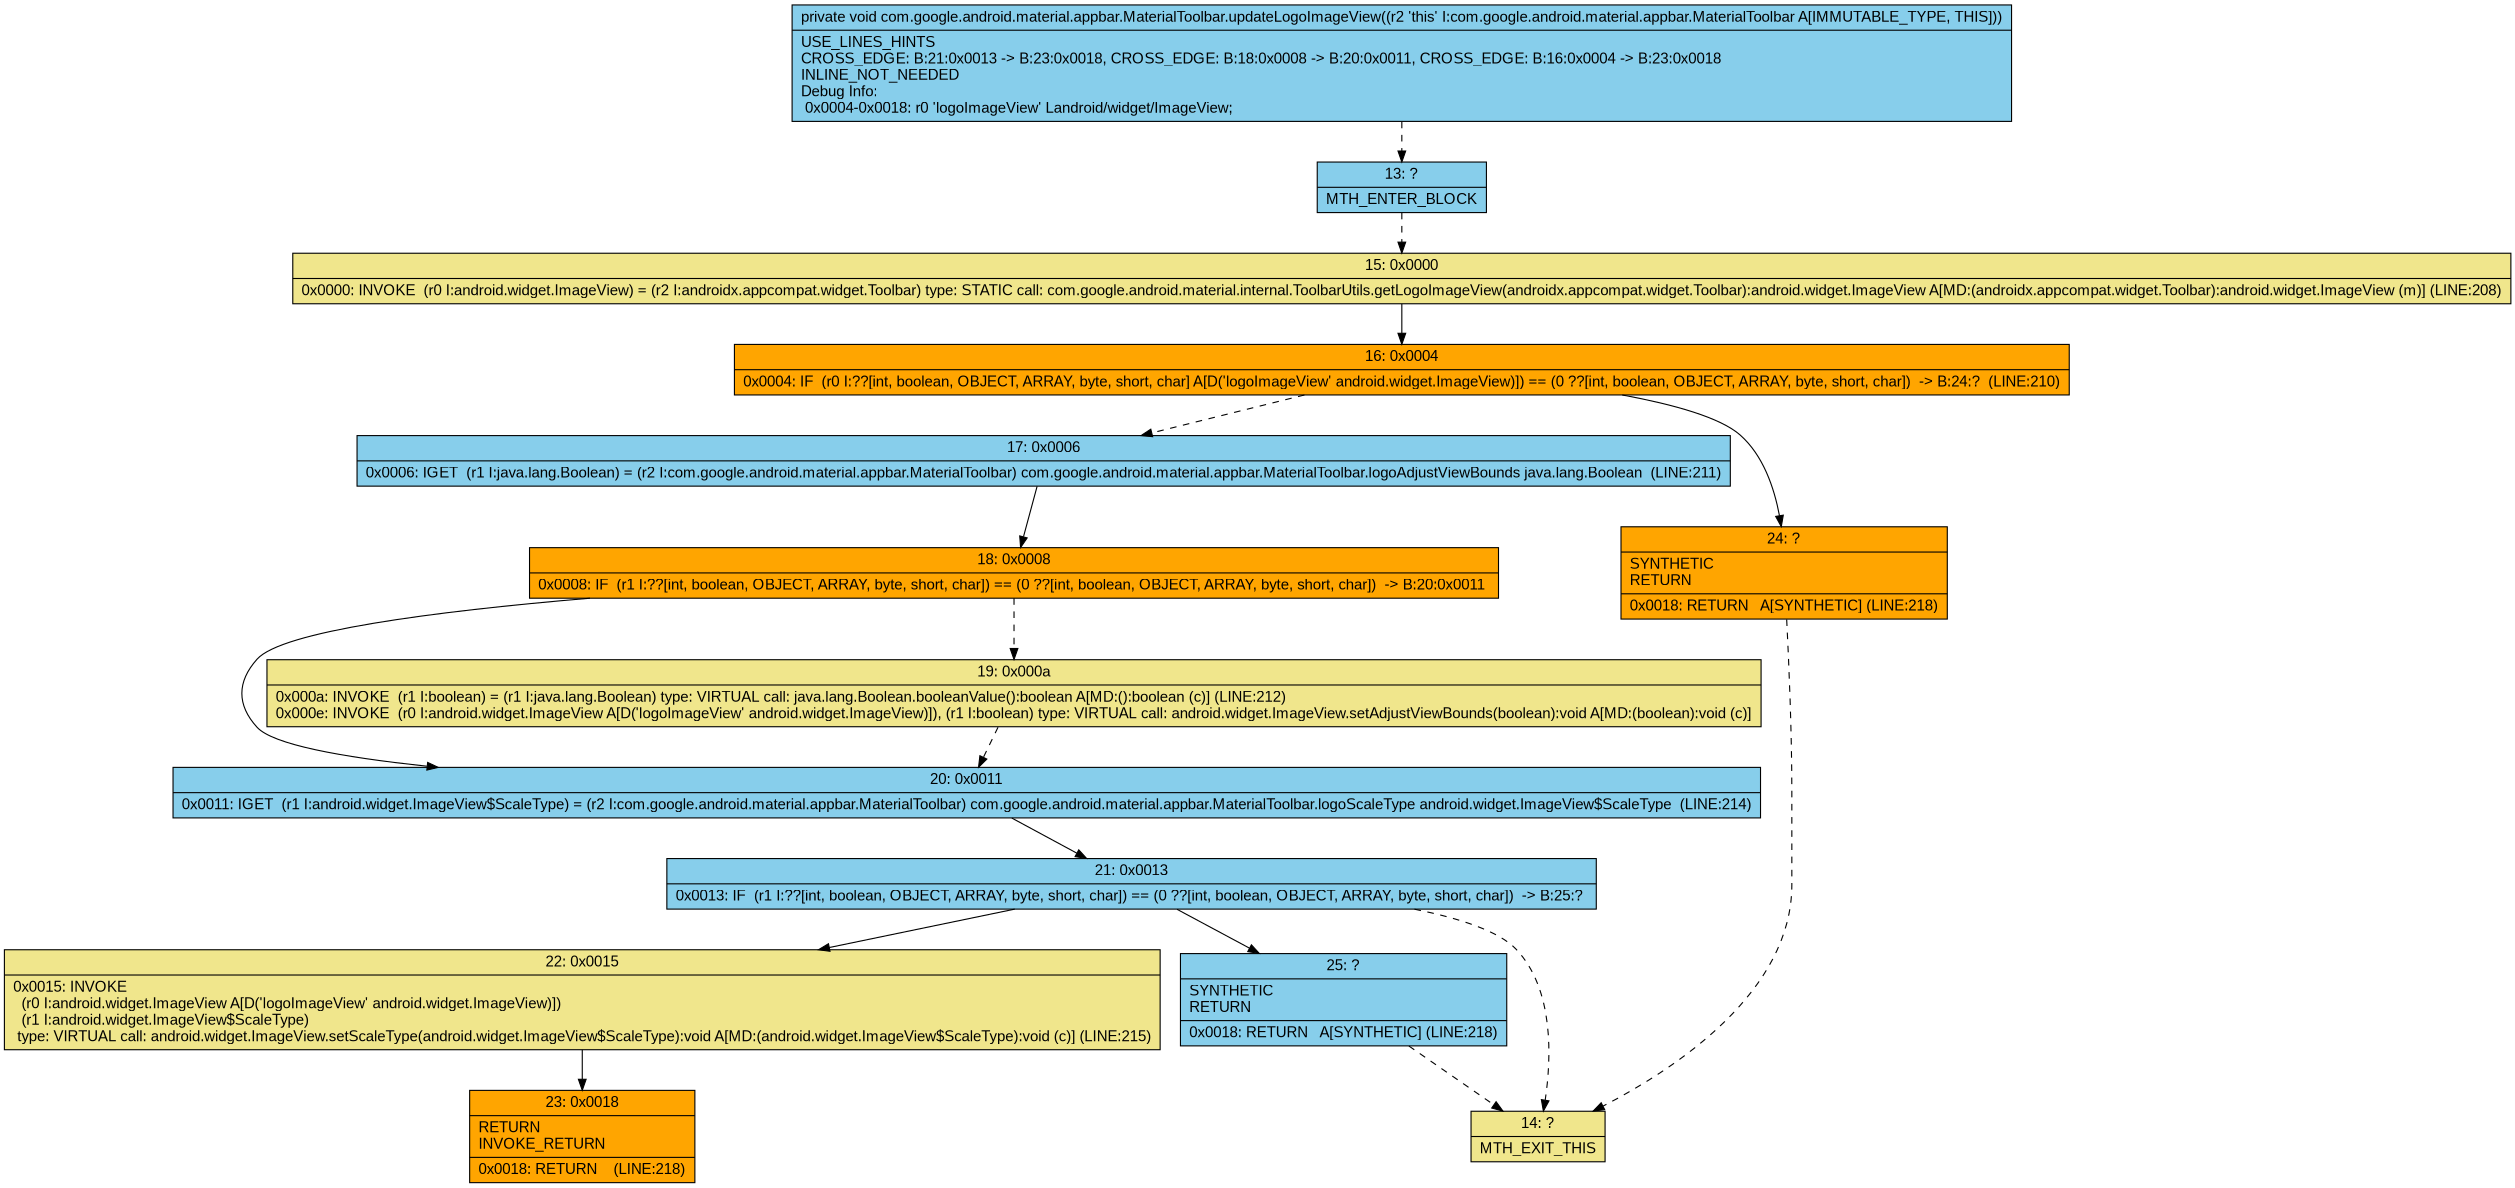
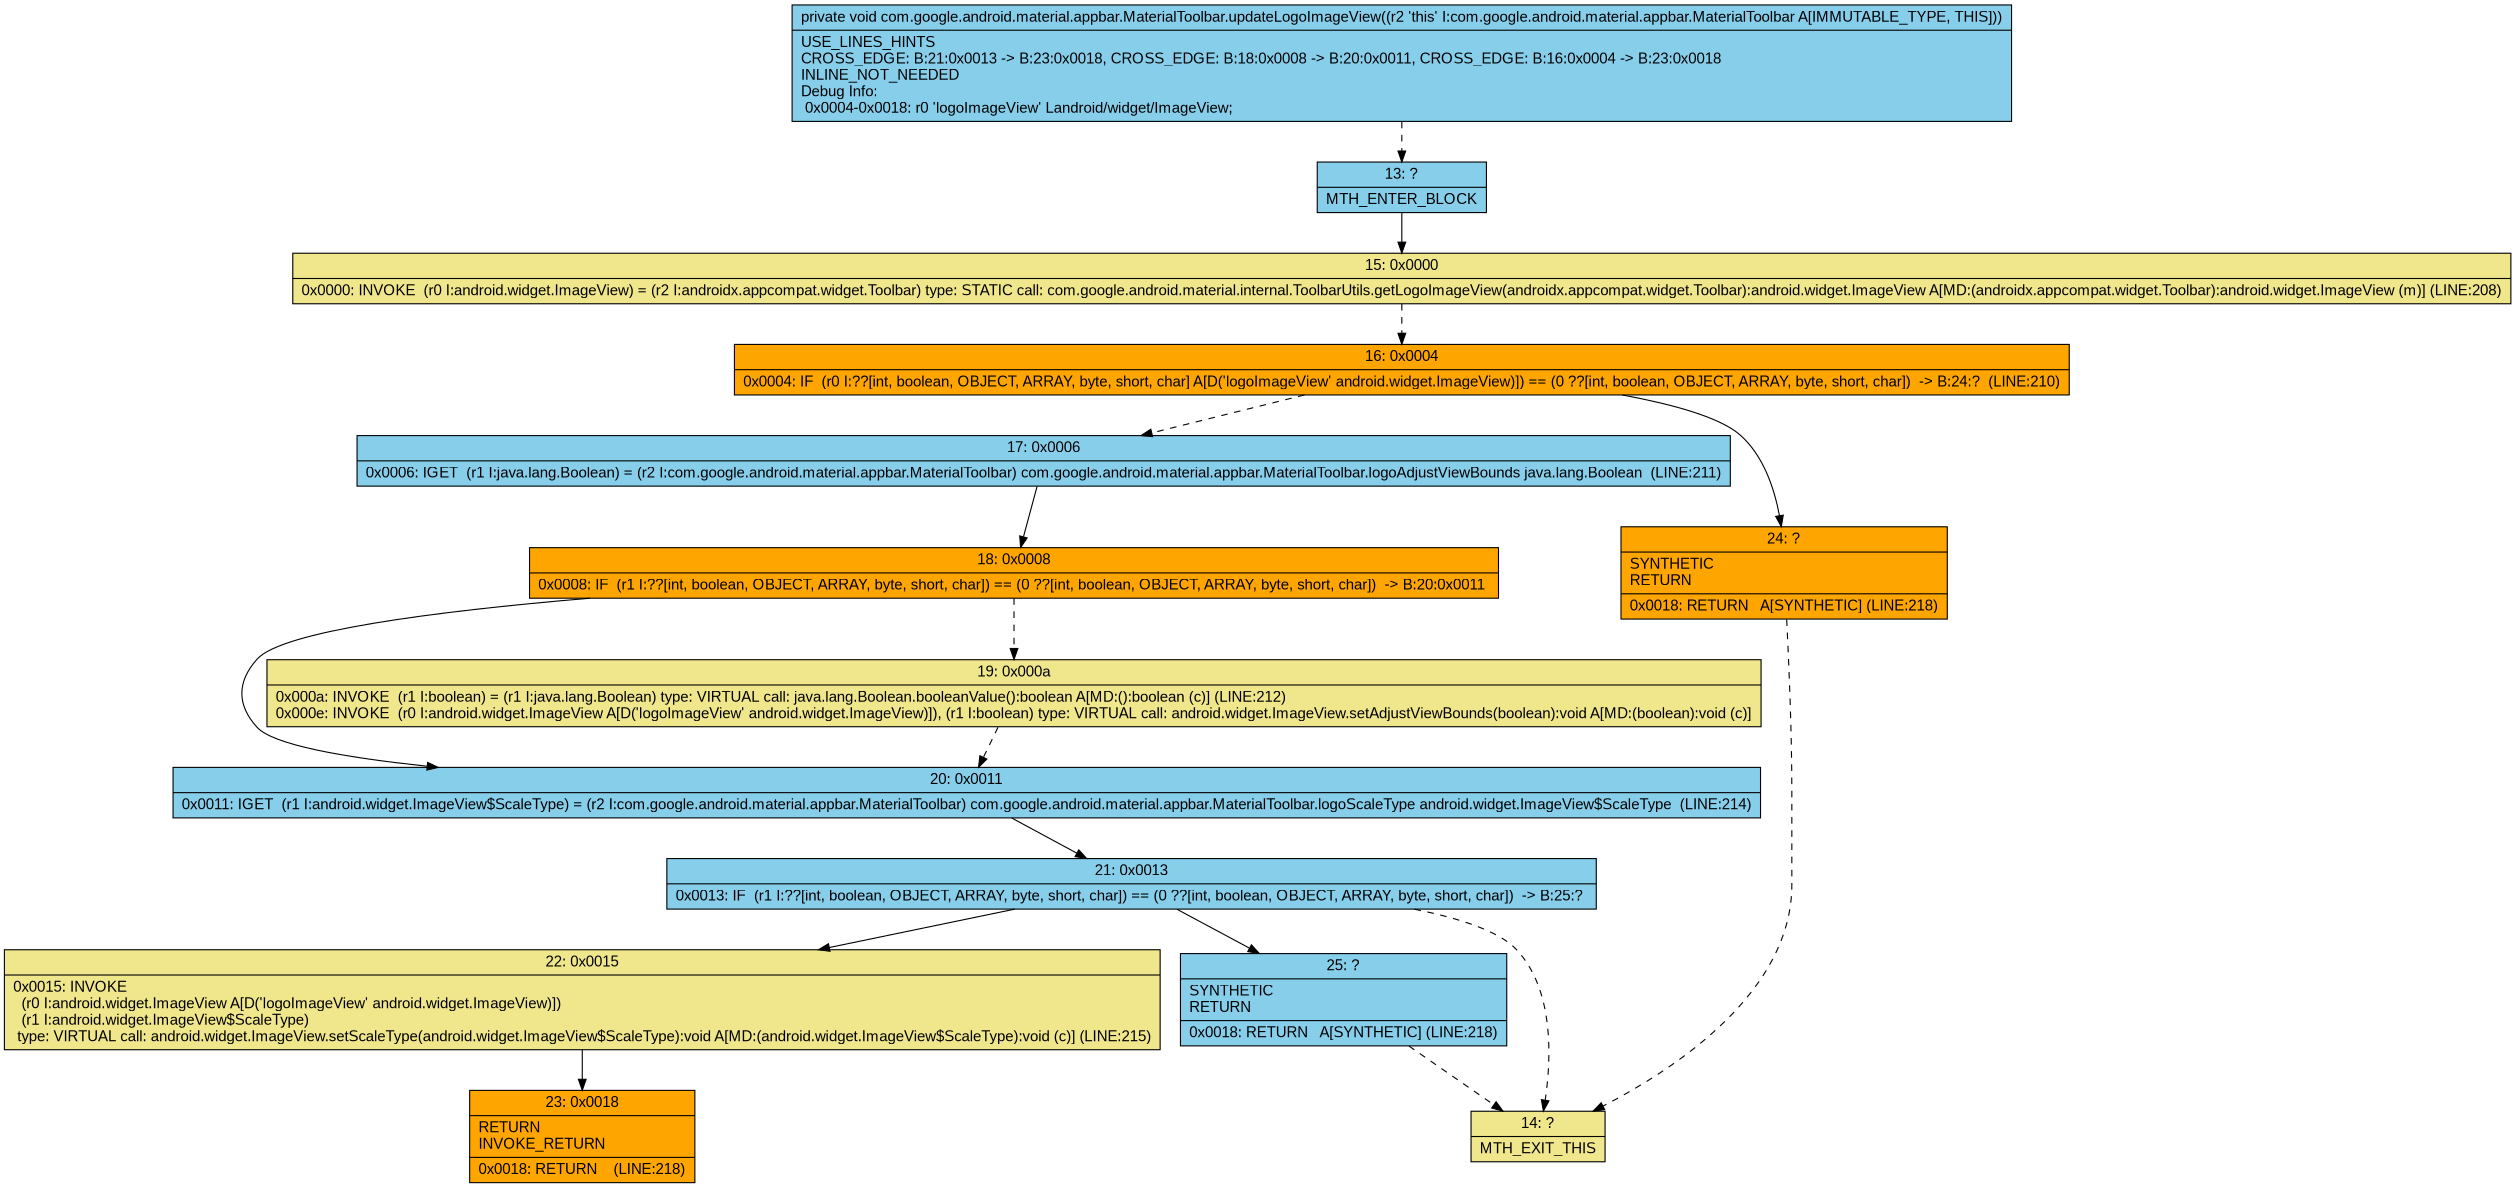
edge "13: ?" -> "15: 0x0000": style dashed -> solid
edge "15: 0x0000" -> "16: 0x0004": style solid -> dashed
